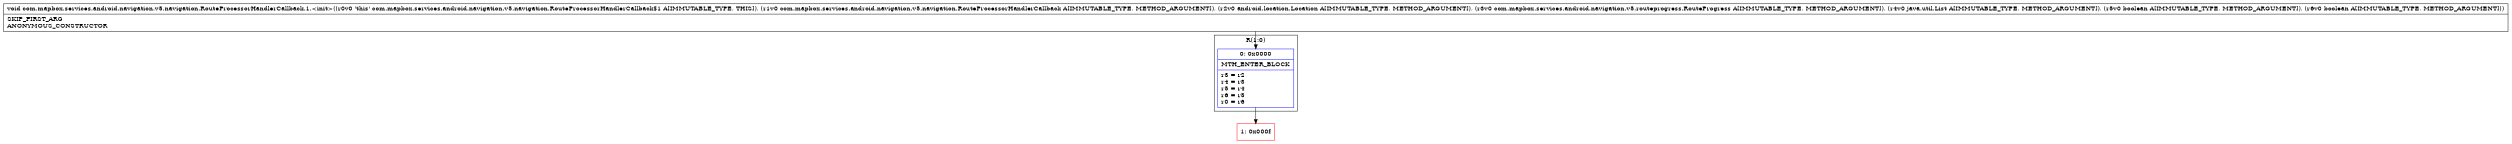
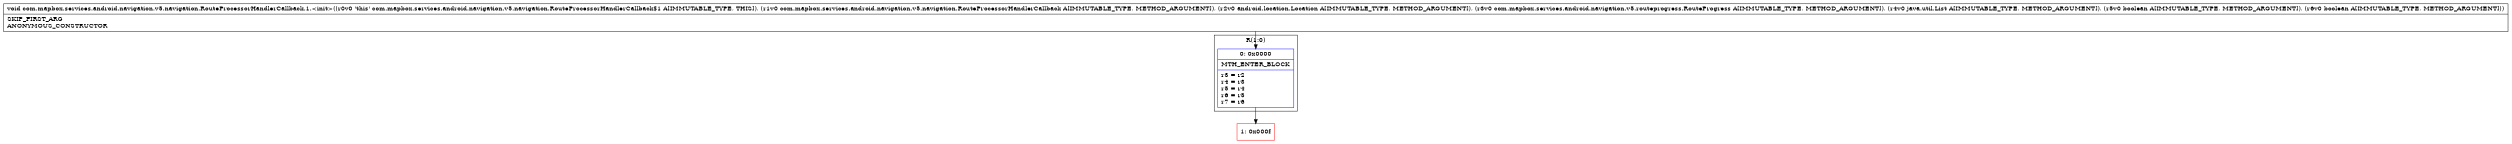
node "0: 0x0000": text "r0 = r6" -> "r7 = r6"
